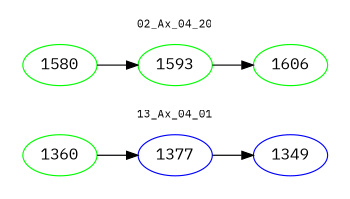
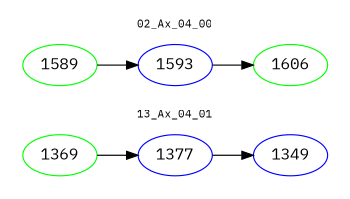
cluster "02_Ax_04_20": label "02_Ax_04_20" -> "02_Ax_04_00"
node "1580": label "1580" -> "1589"
node "1593": color green -> blue
node "1360": label "1360" -> "1369"
